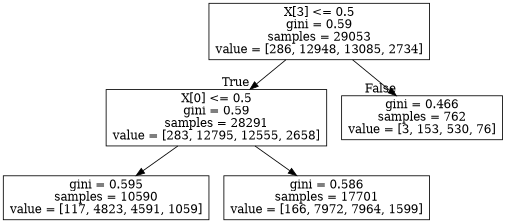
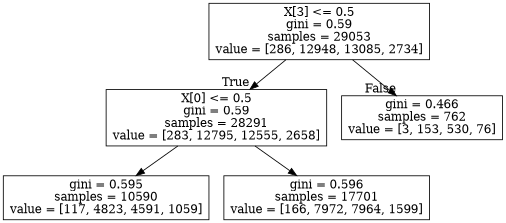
node "gini = 0.586 samples = 17701 value = [166, 7972, 7964, 1599]": label "gini = 0.586 samples = 17701 value = [166, 7972, 7964, 1599]" -> "gini = 0.596 samples = 17701 value = [166, 7972, 7964, 1599]"
